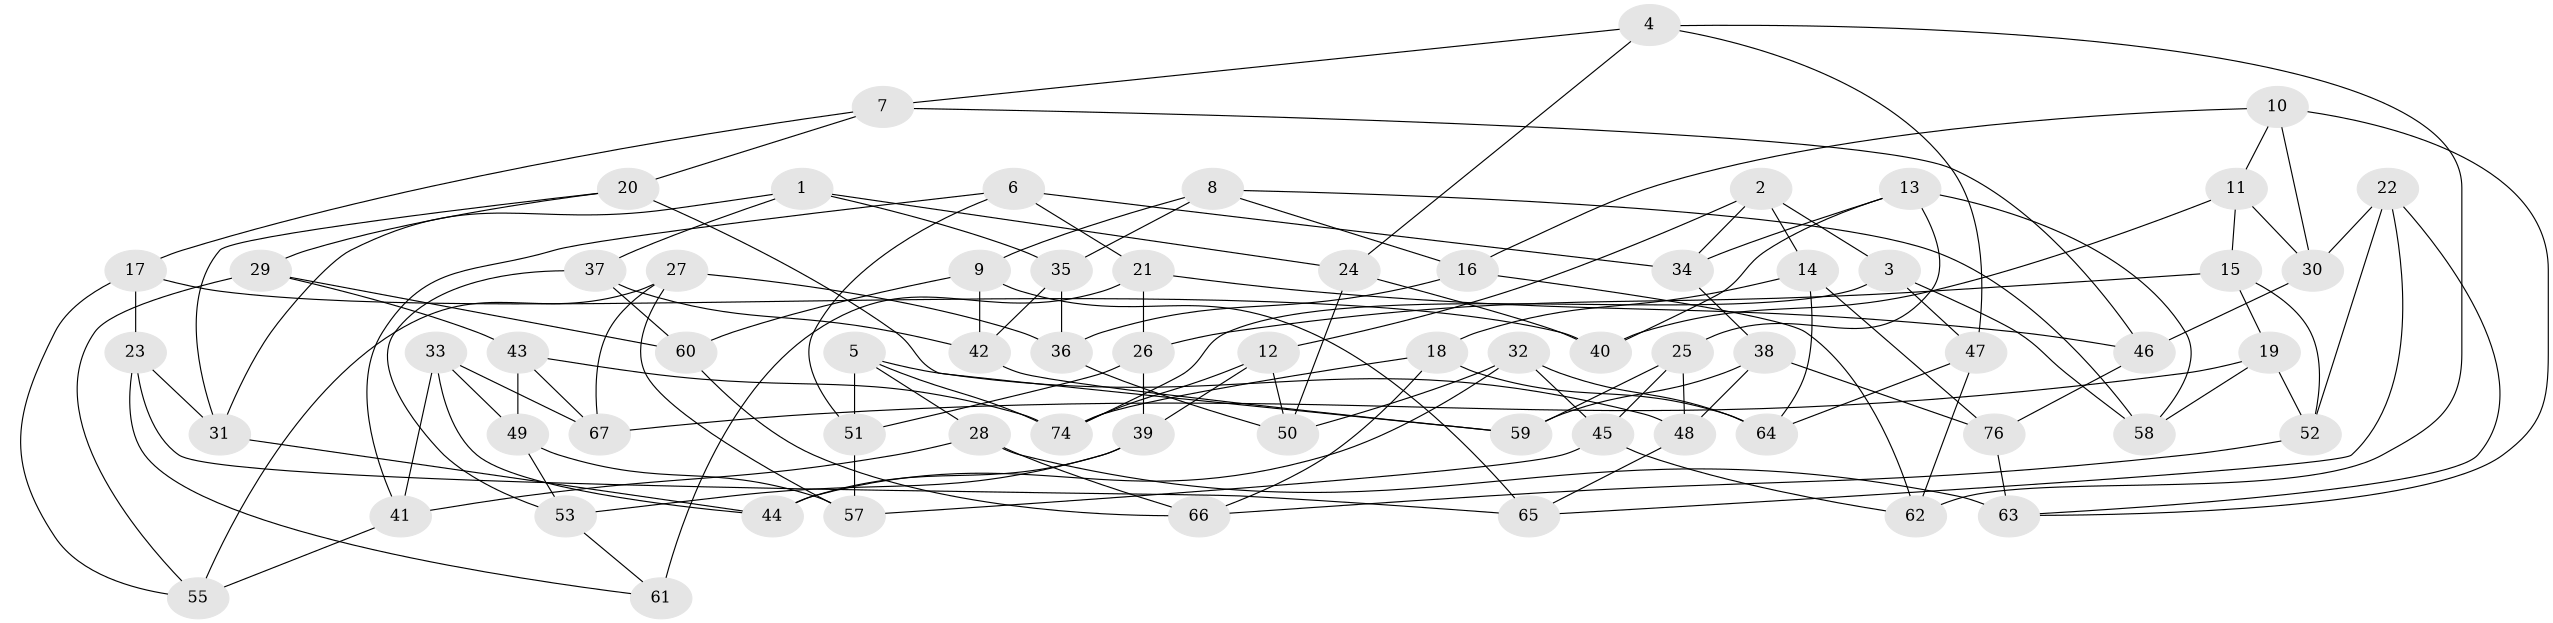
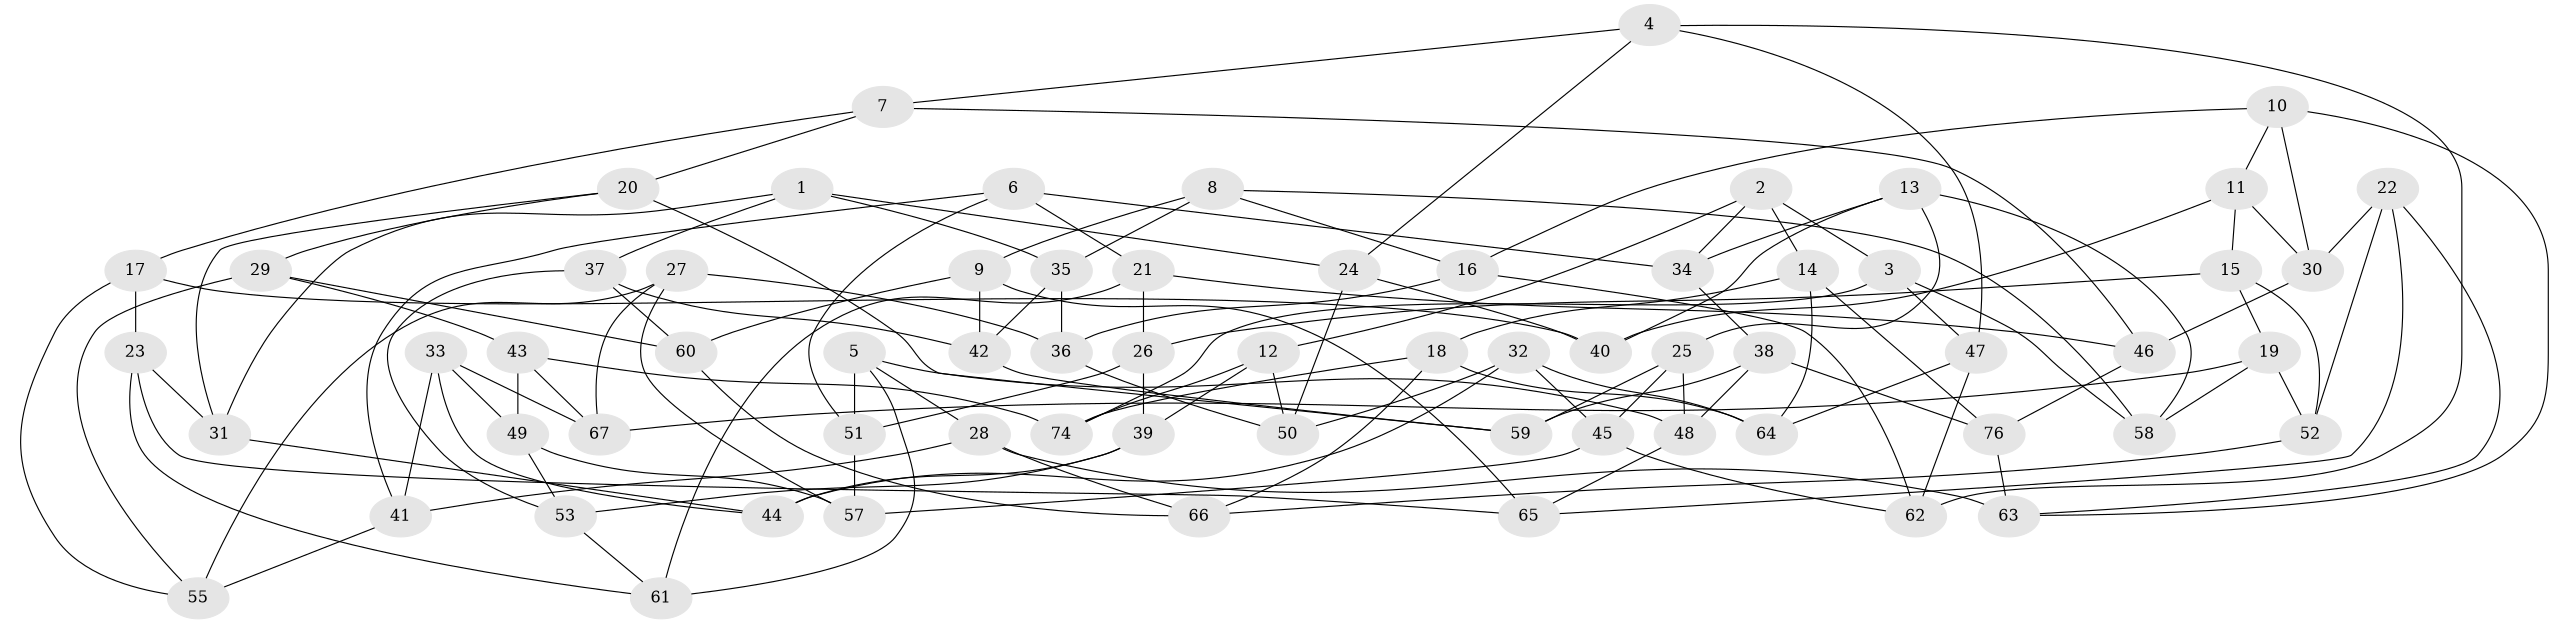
edge "5" -- "74": now "5" -- "61"
